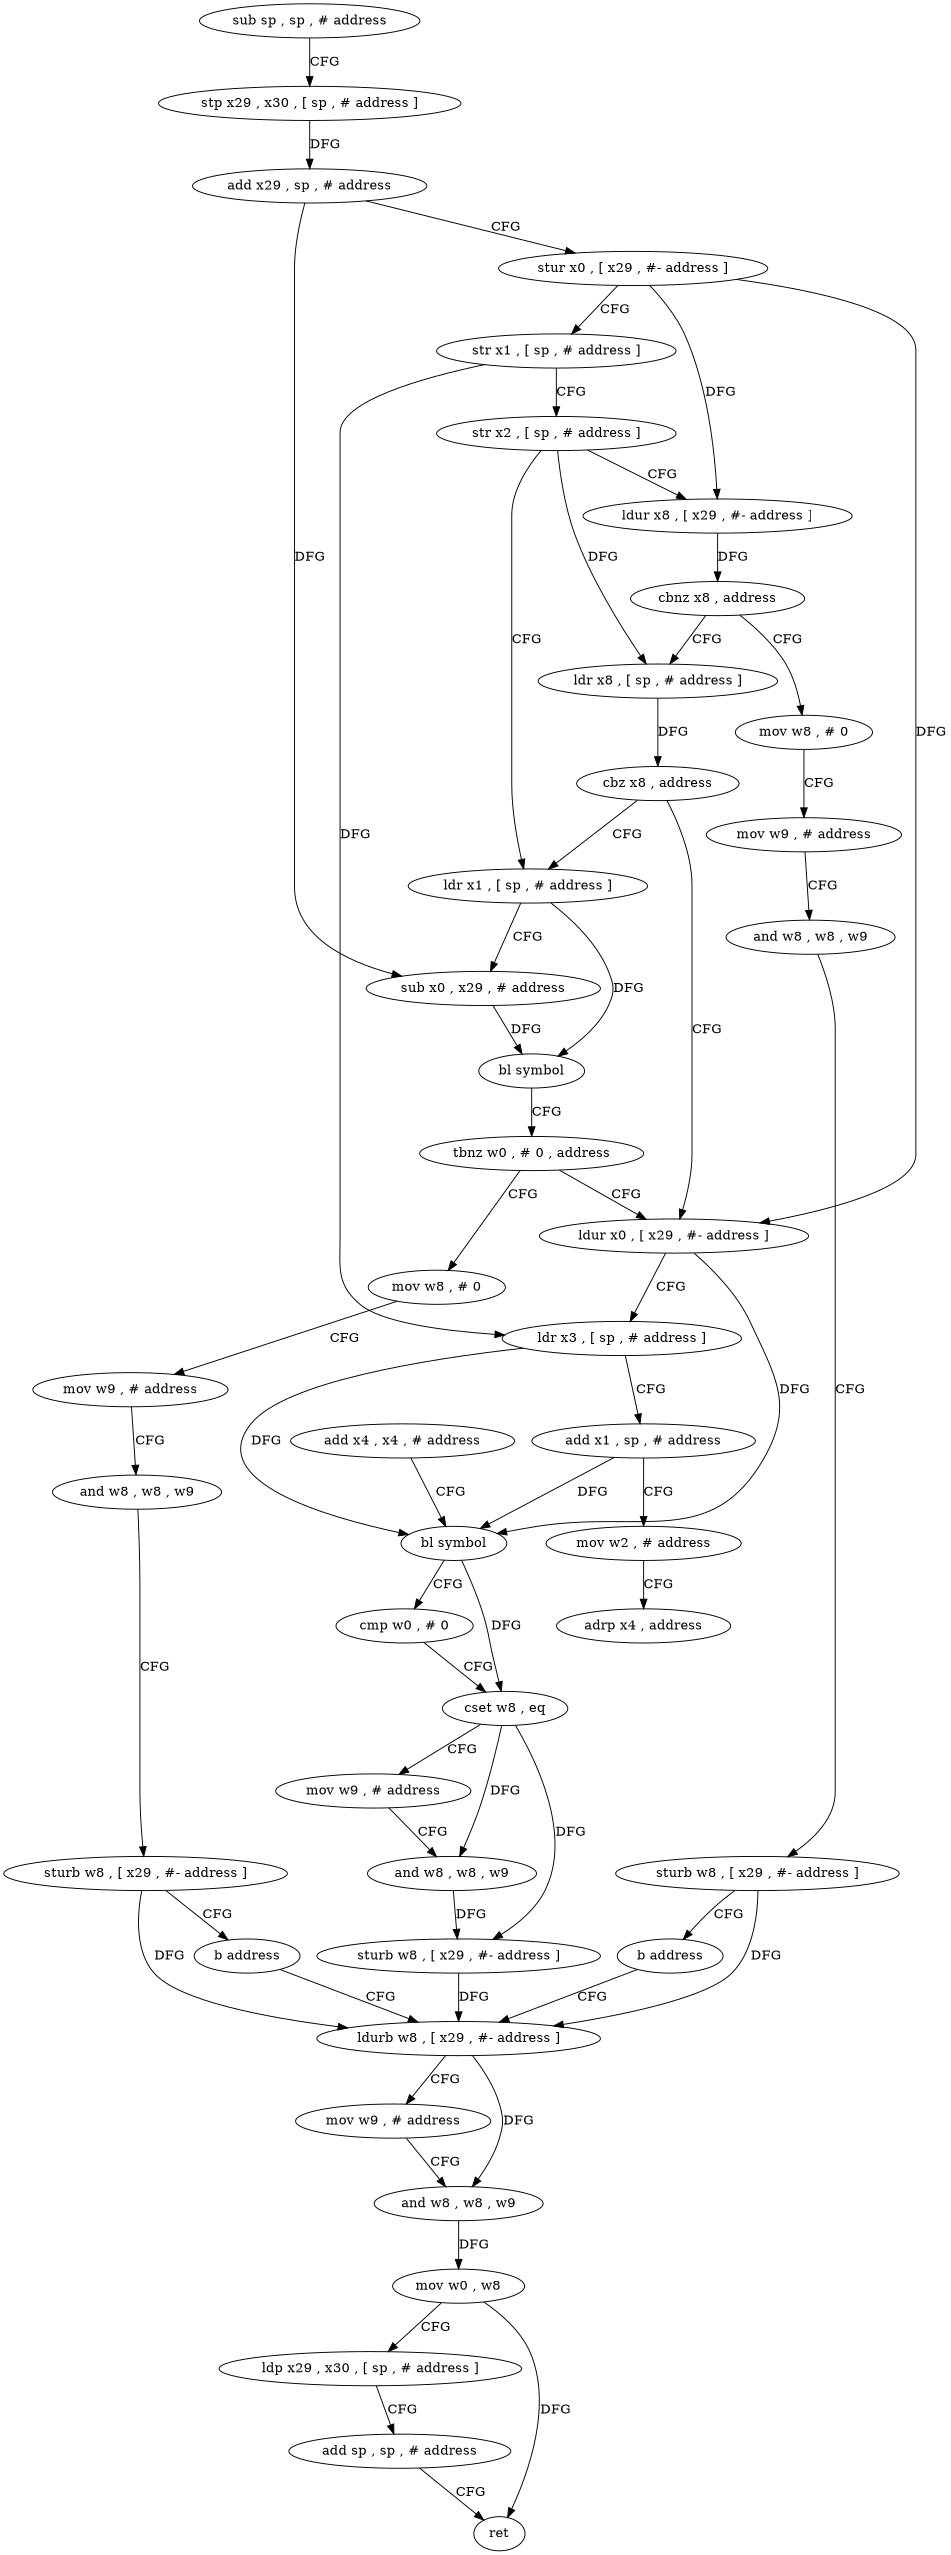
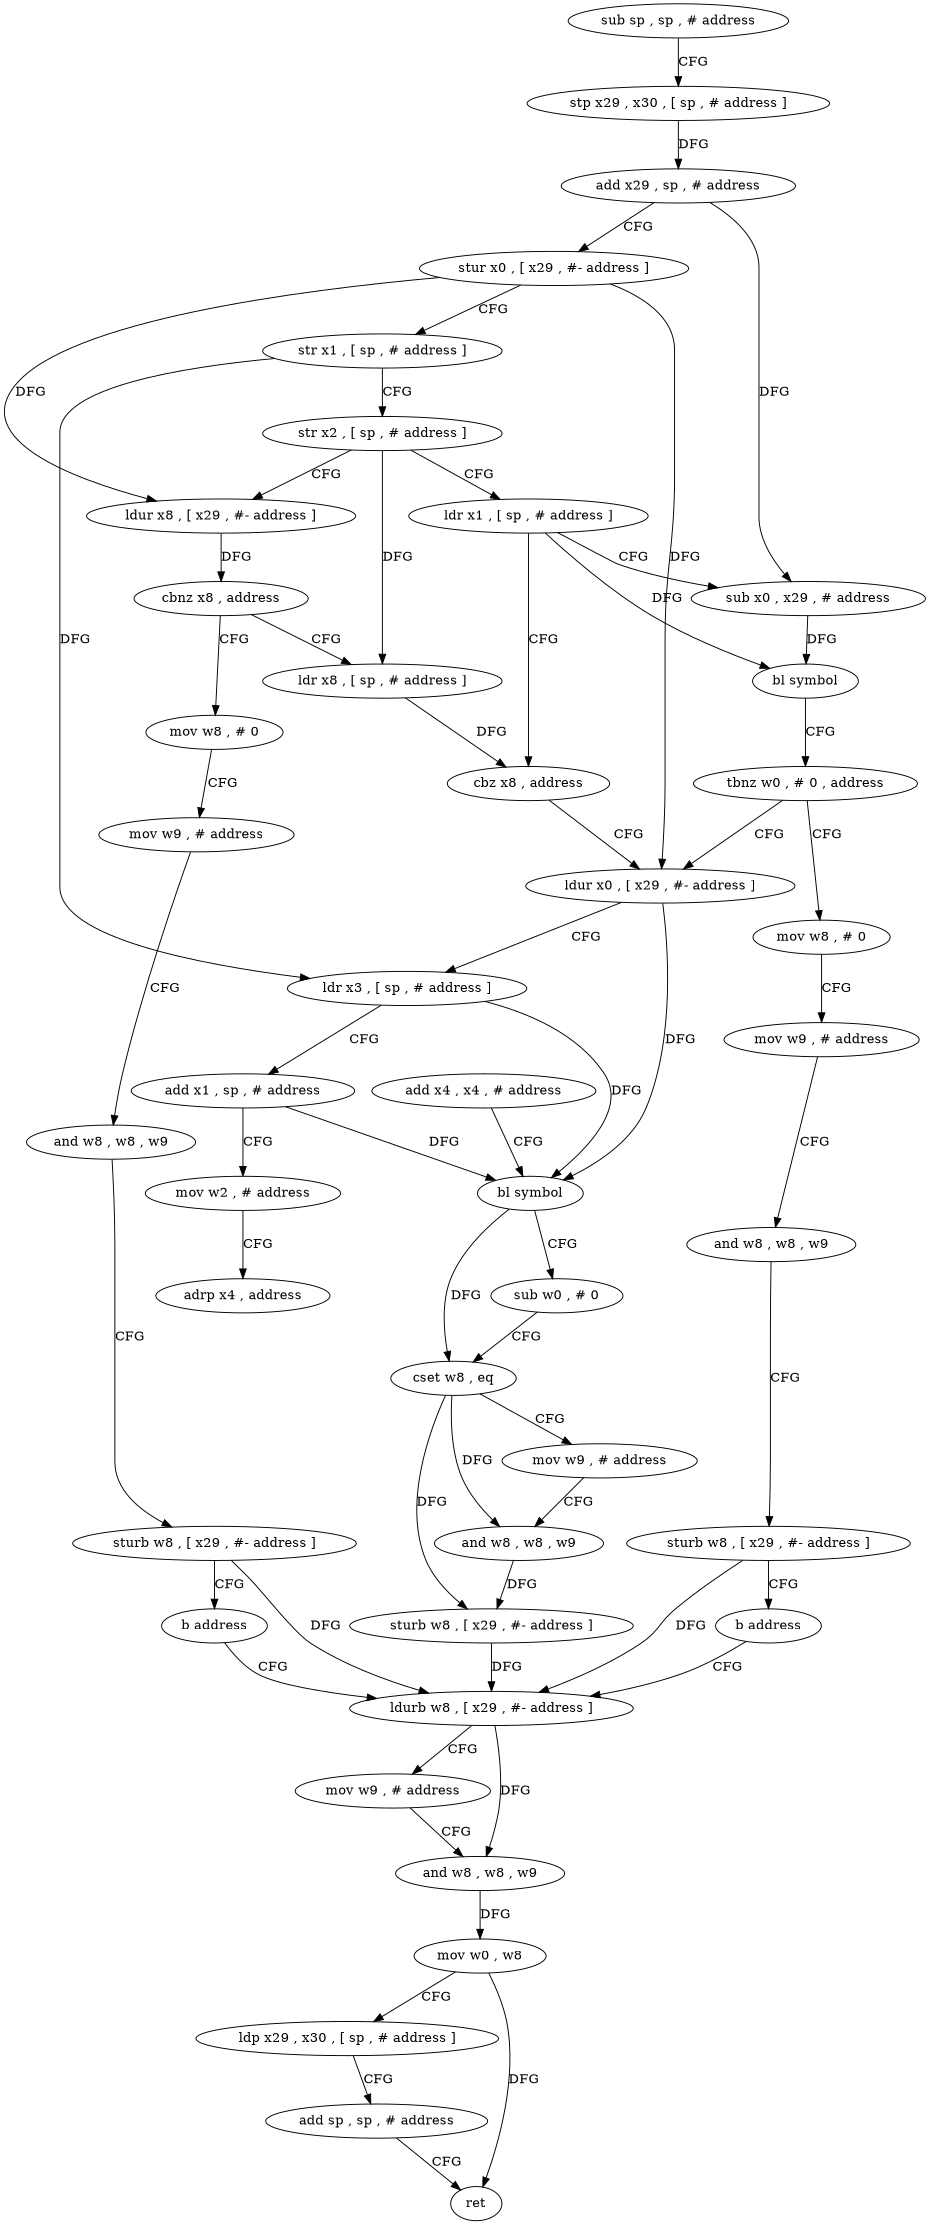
edge "cbz x8 , address" -> "ldr x1 , [ sp , # address ]": reversed
node "cmp w0 , # 0": label "cmp w0 , # 0" -> "sub w0 , # 0"
